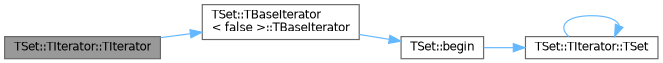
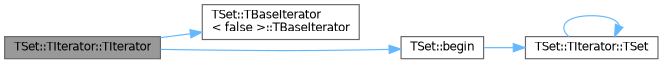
edge "TSet::TBaseIterator < false >::TBaseIterator" -> "TSet::begin": now "TSet::TIterator::TIterator" -> "TSet::begin"
